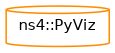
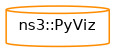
node "ns4::PyViz": label "ns4::PyViz" -> "ns3::PyViz"
